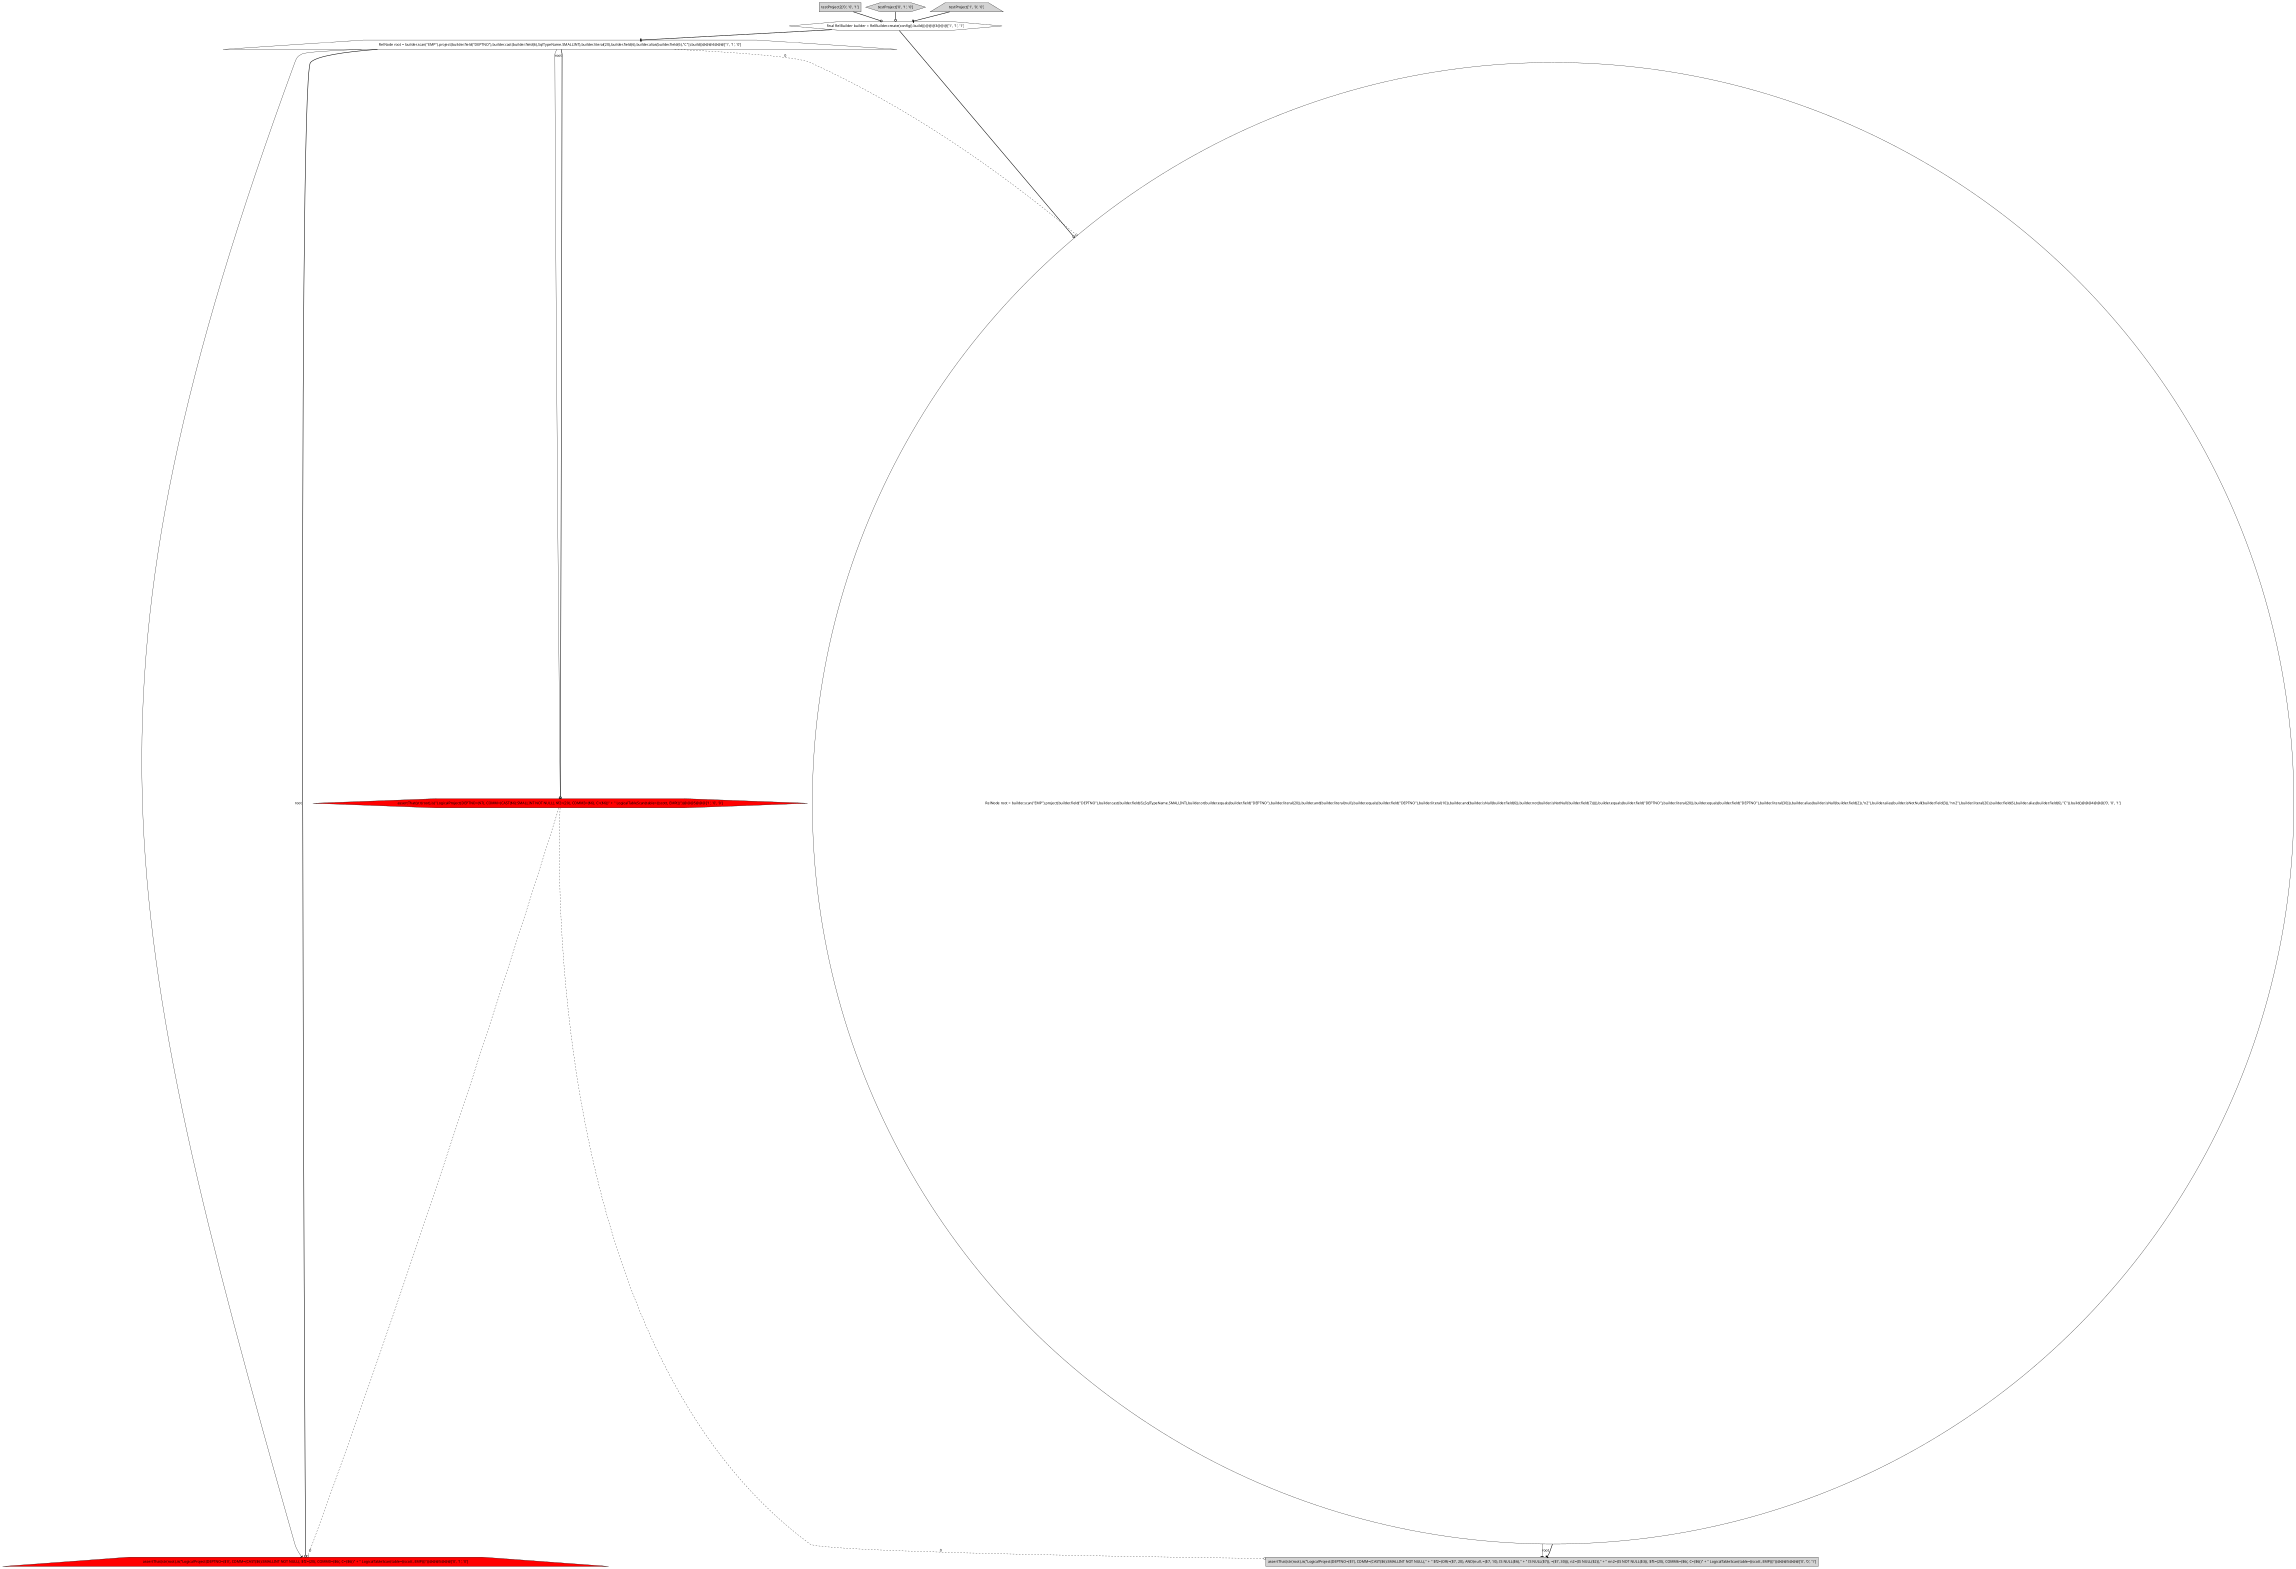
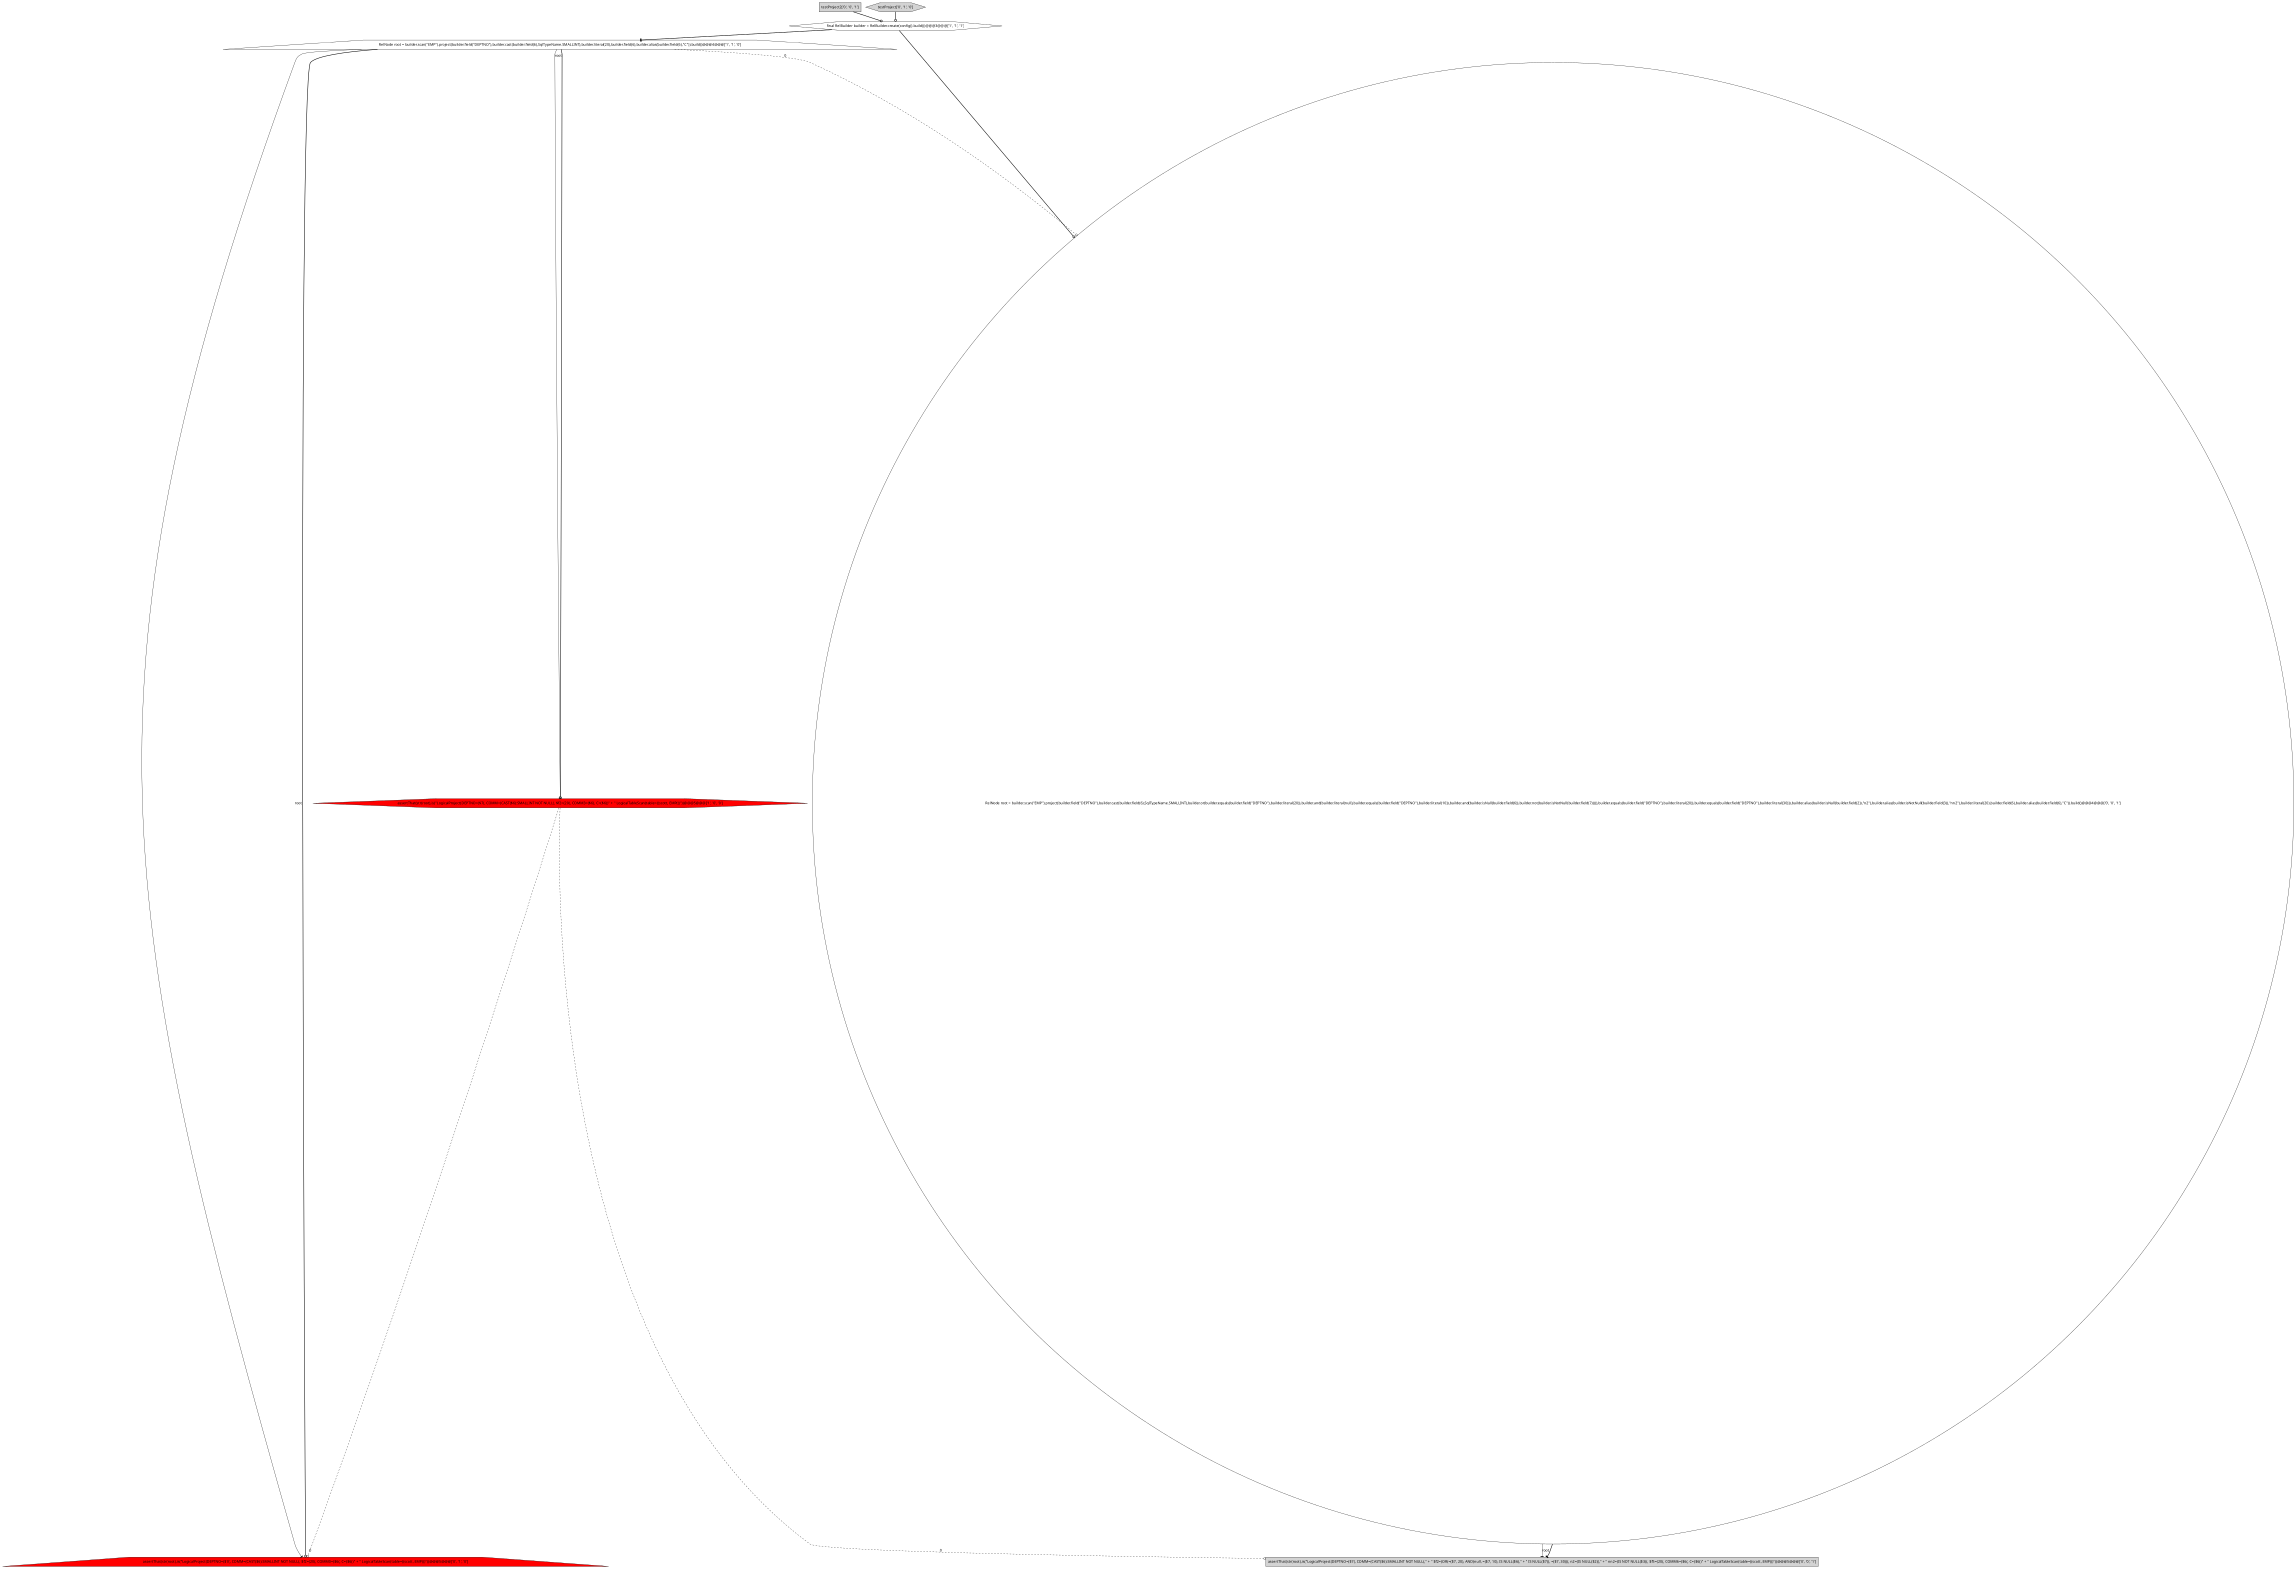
node "testProject['1', '0', '0']": removed
